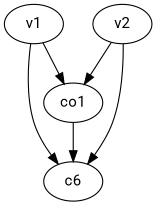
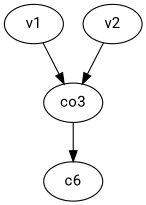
edge "v1" -> "c6": removed
edge "v2" -> "c6": removed
node "co1": label "co1" -> "co3"
